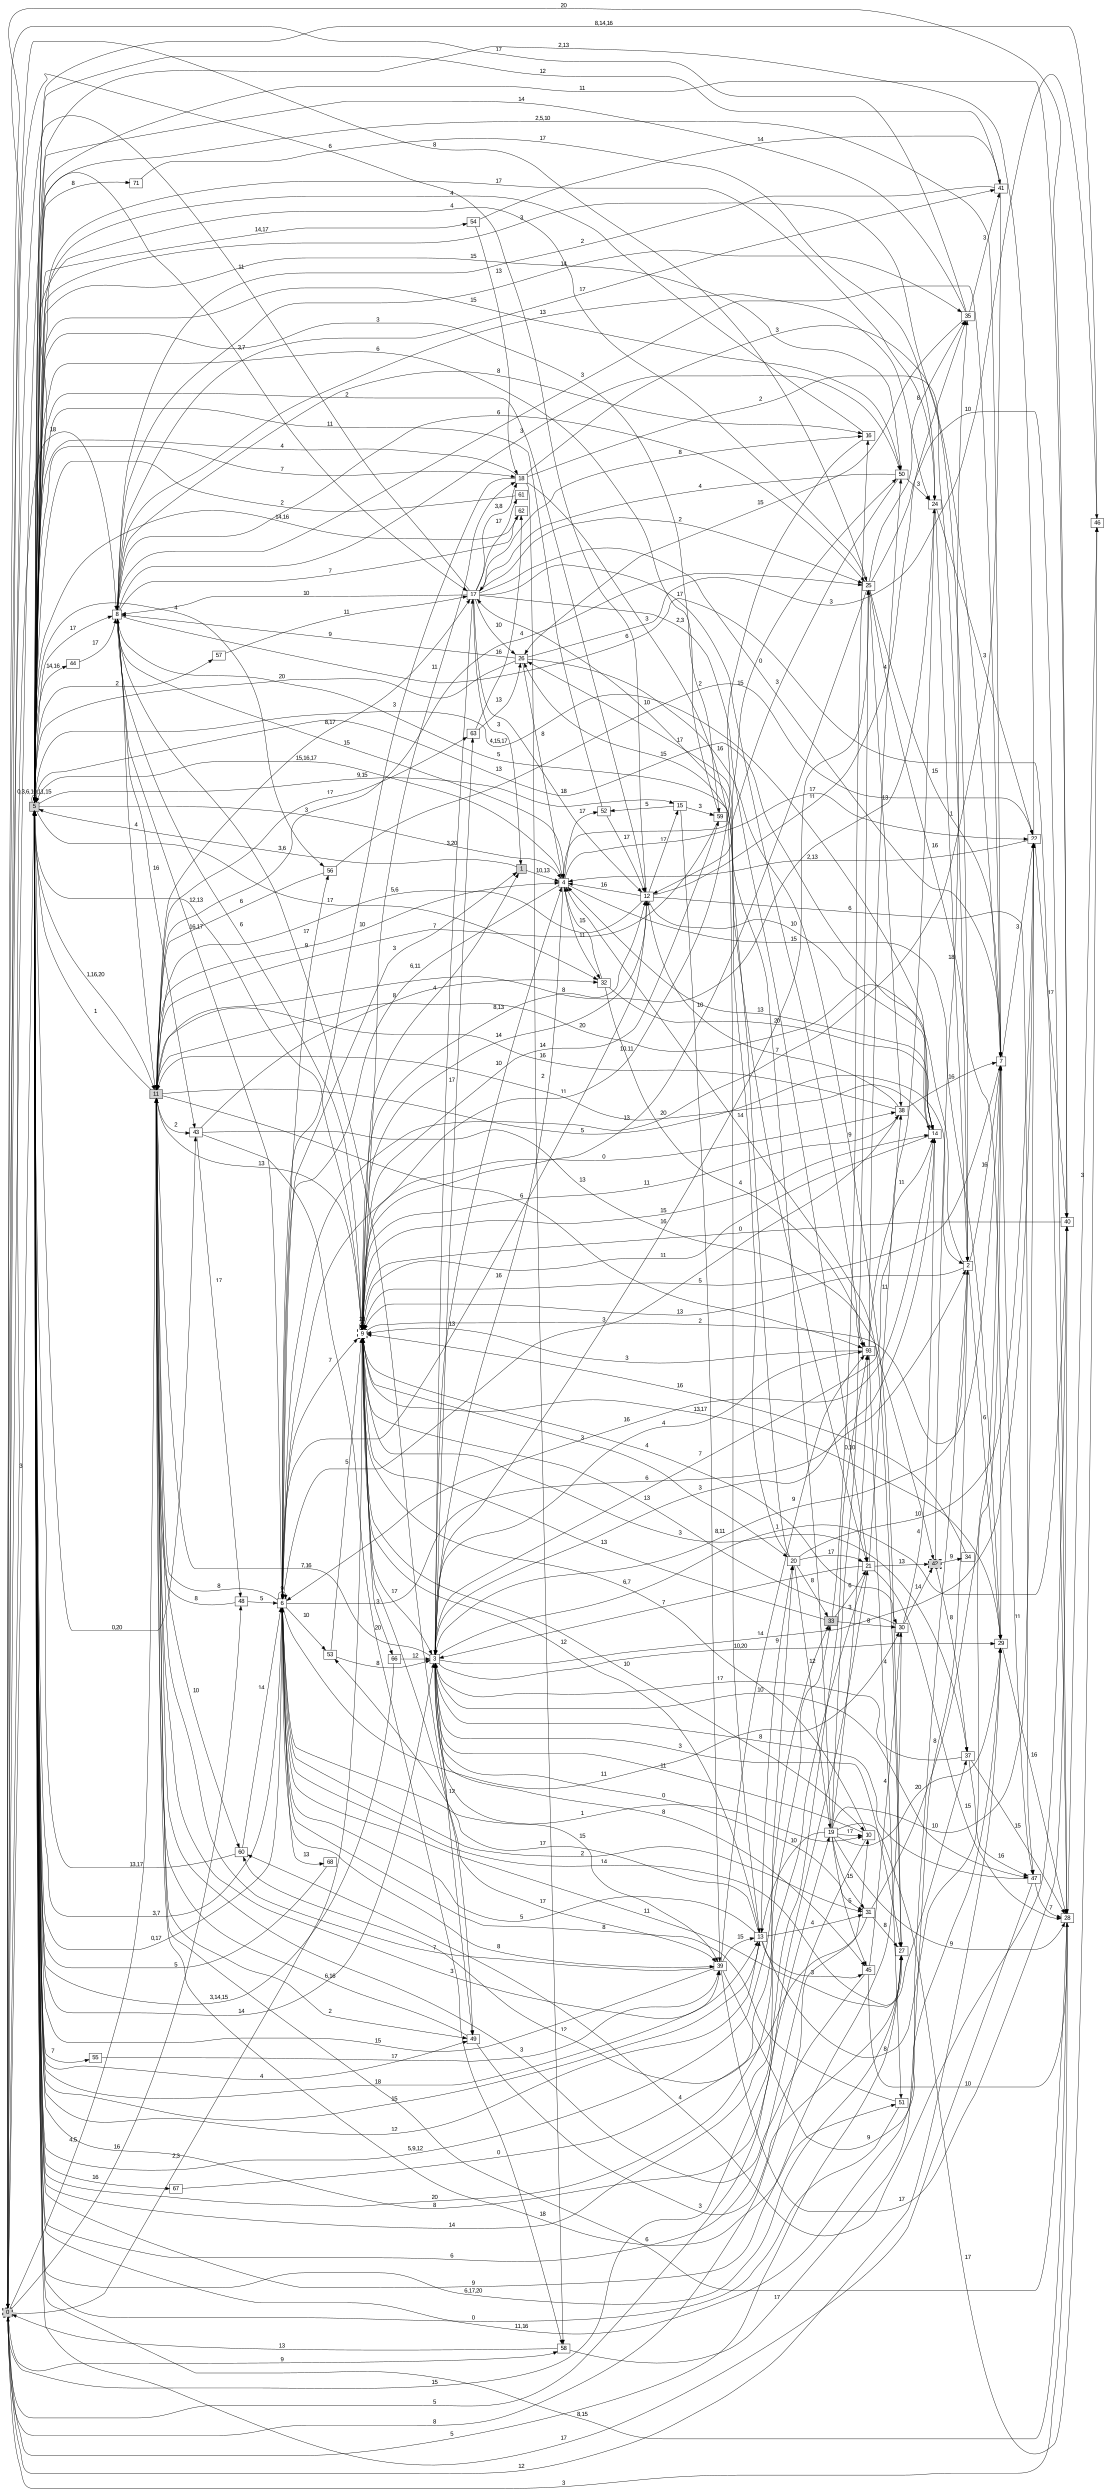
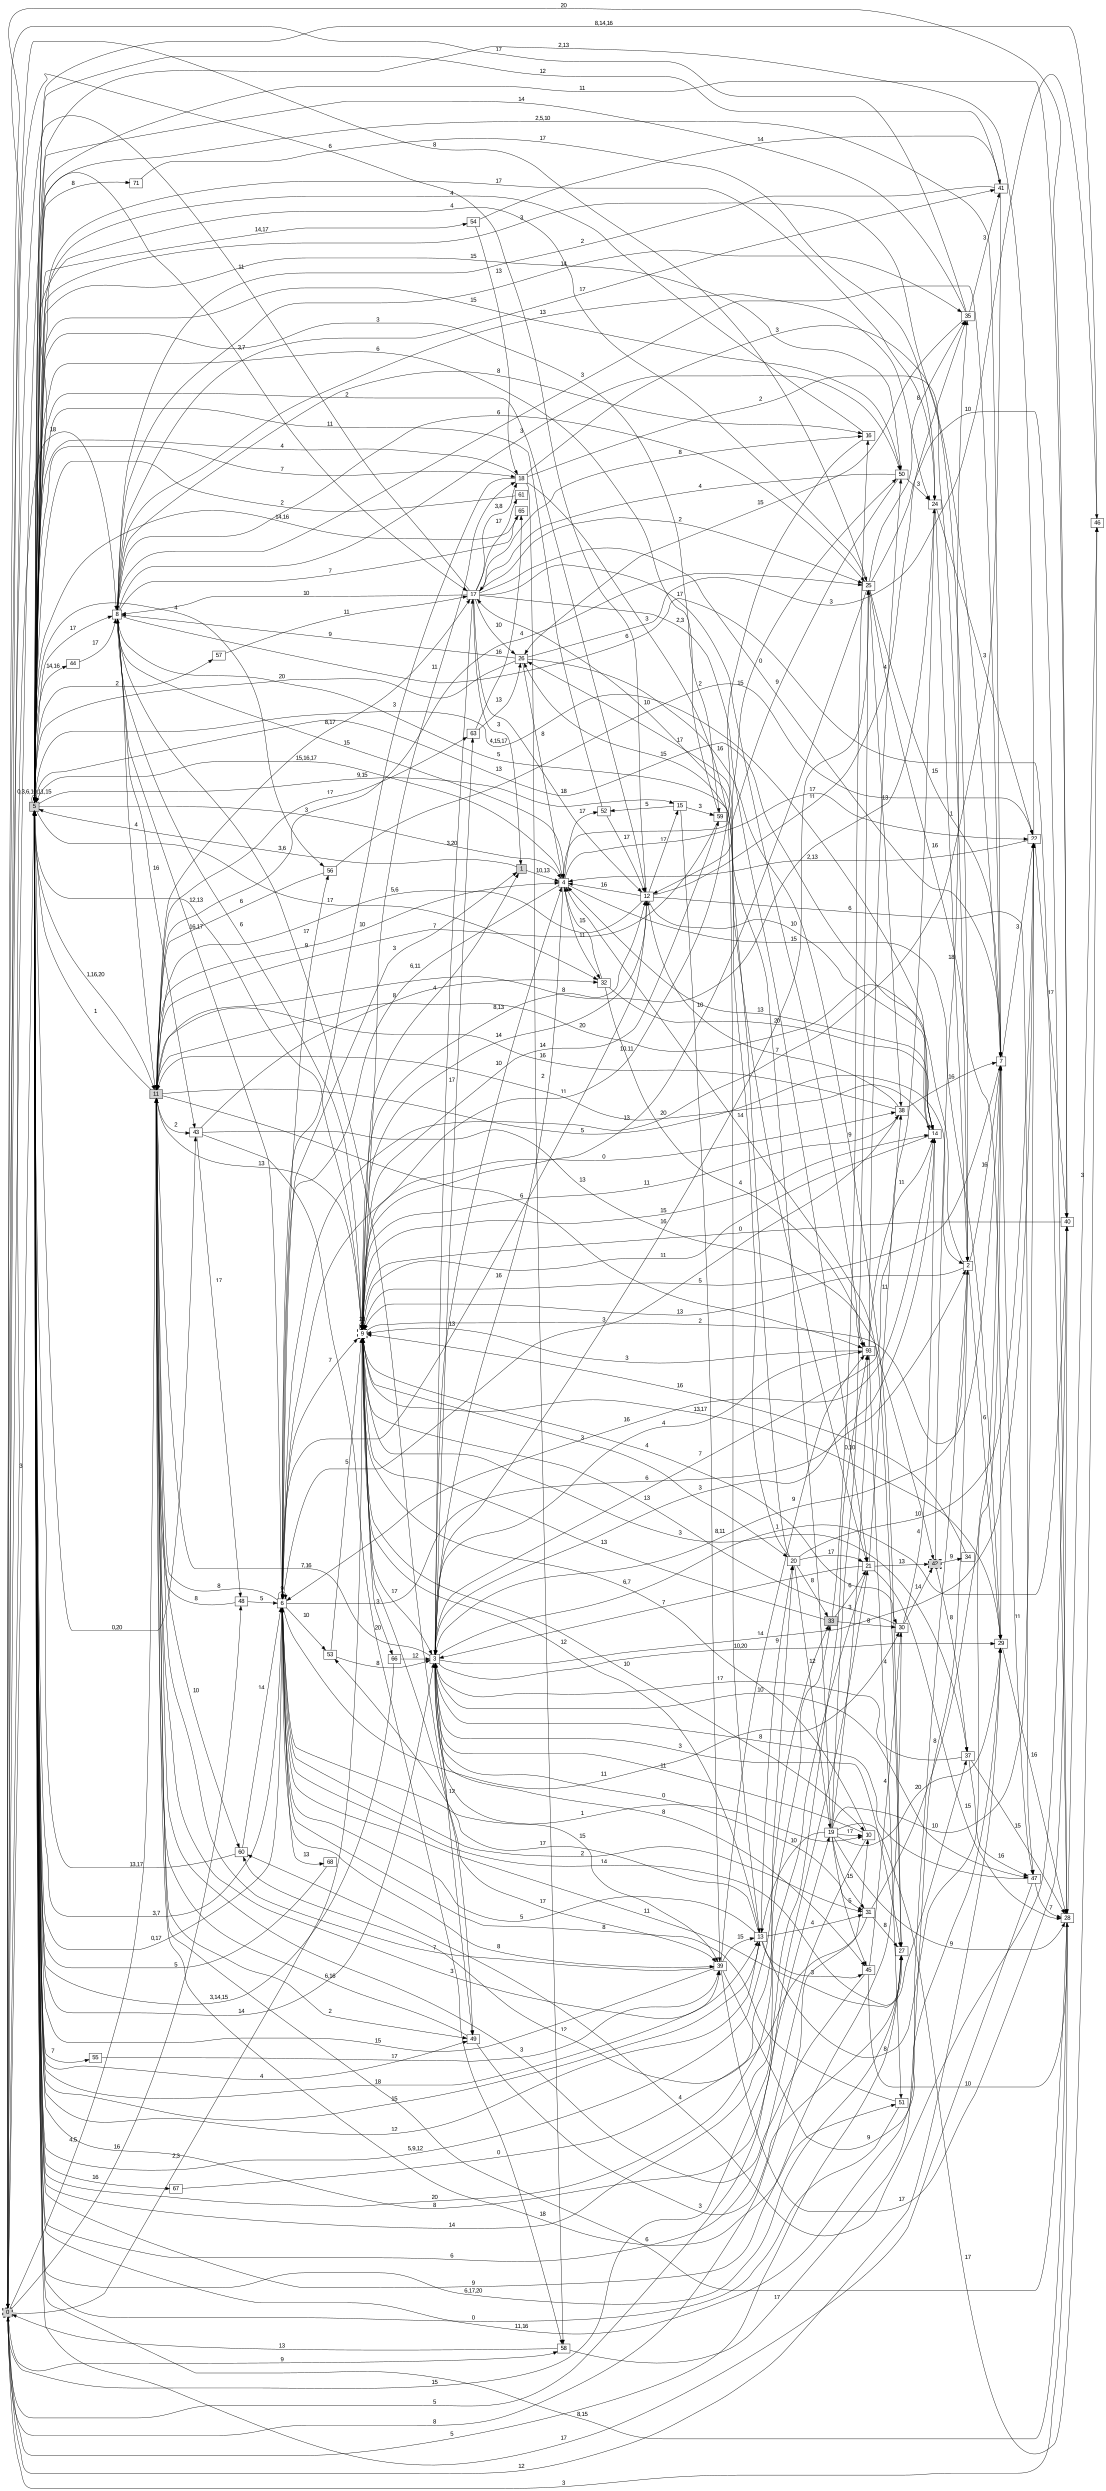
node "62": label "62" -> "65"
edge "50" -> "12": label "3" -> "9"
